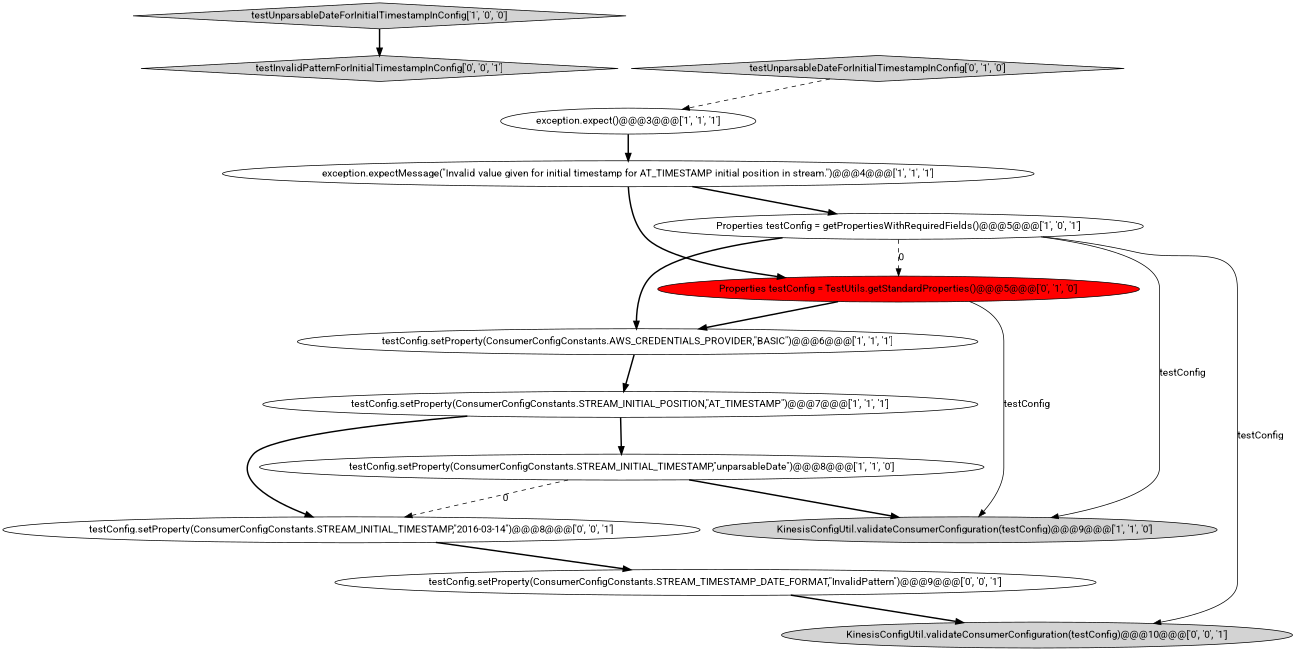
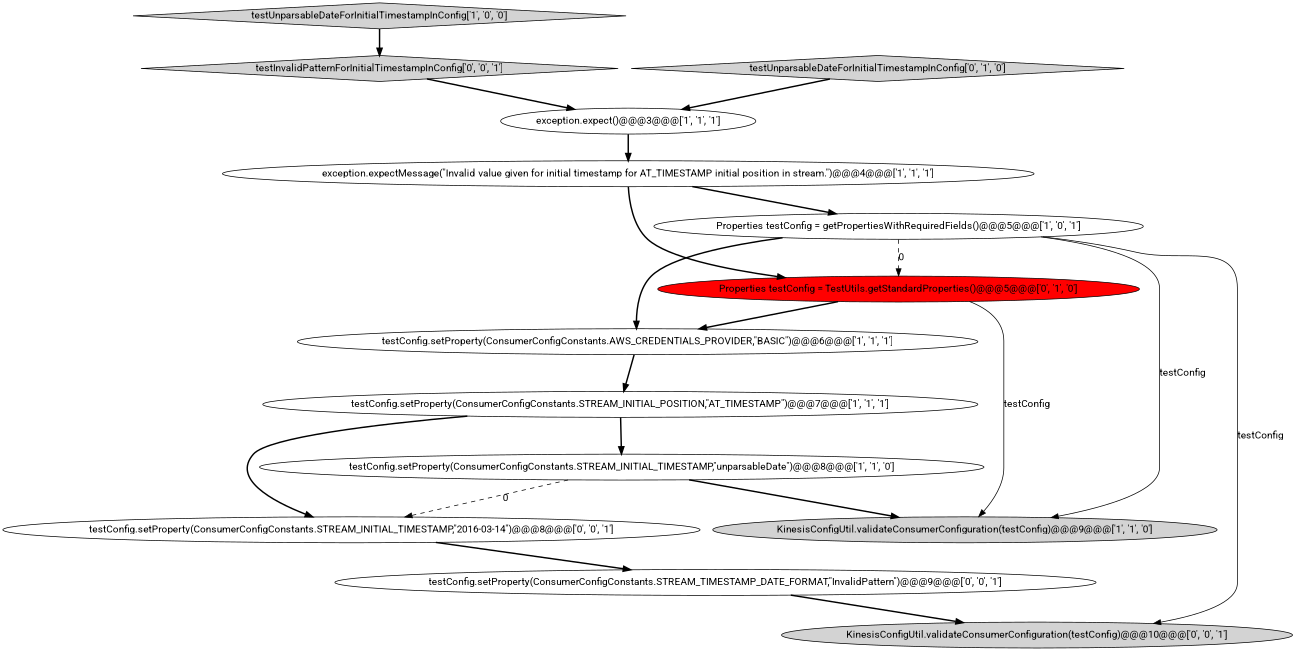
edge "testInvalidPatternForInitialTimestampInConfig['0', '0', '1']" -> "exception.expect()@@@3@@@['1', '1', '1']": added
edge "testUnparsableDateForInitialTimestampInConfig['0', '1', '0']" -> "exception.expect()@@@3@@@['1', '1', '1']": style dashed -> bold
